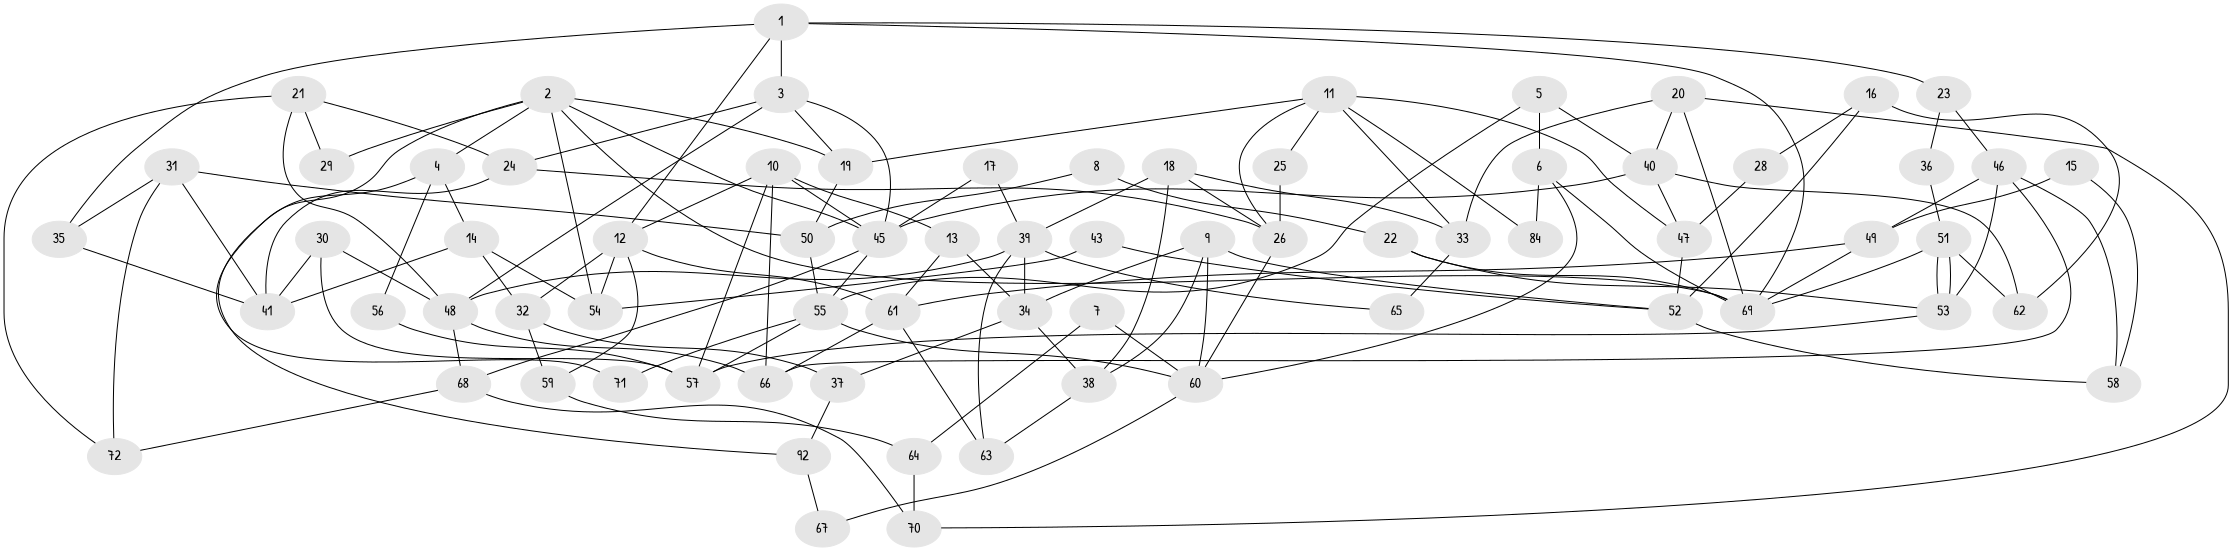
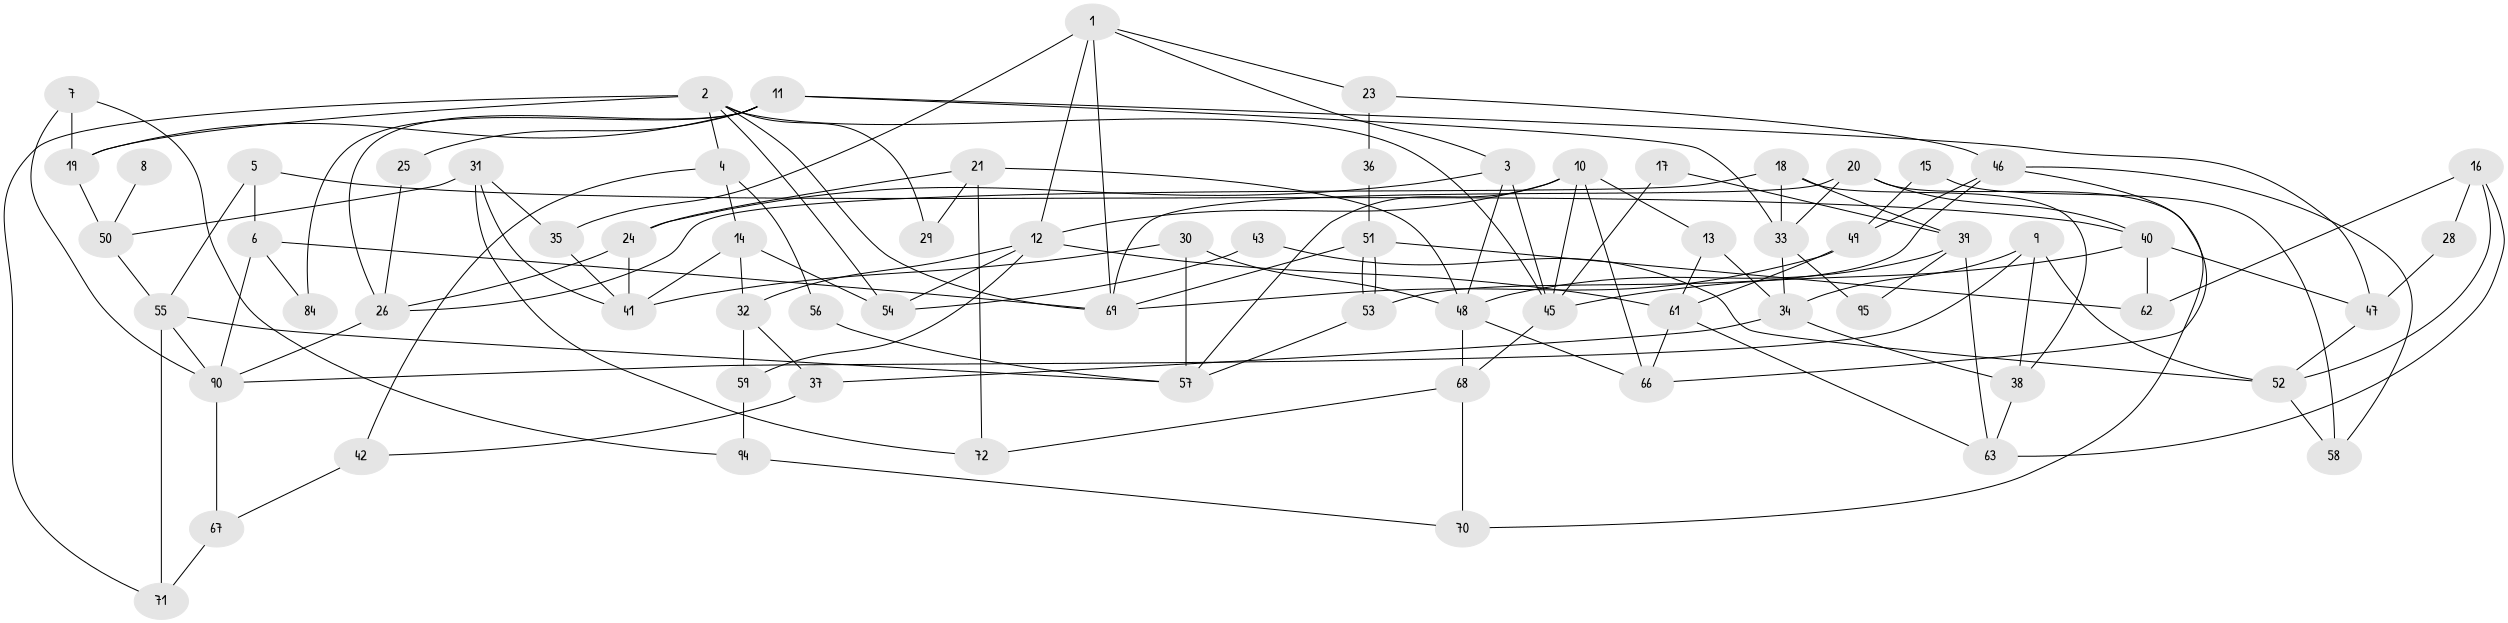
edge "3" -- "19": now "7" -- "19"
node "22": removed
edge "45" -- "55": removed
edge "39" -- "34": now "33" -- "34"
node "65": label "65" -> "95"
node "60": label "60" -> "90"
edge "16" -- "63": added
node "92": label "92" -> "42"
node "64": label "64" -> "94"
edge "67" -- "71": added
